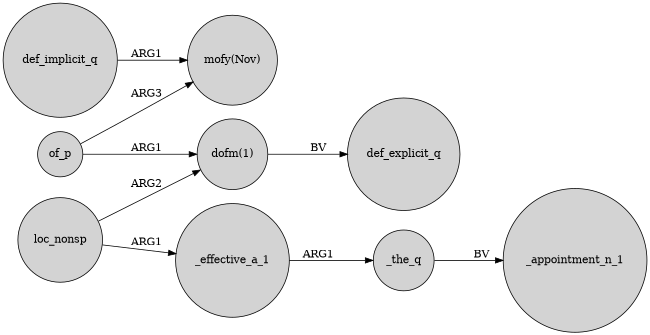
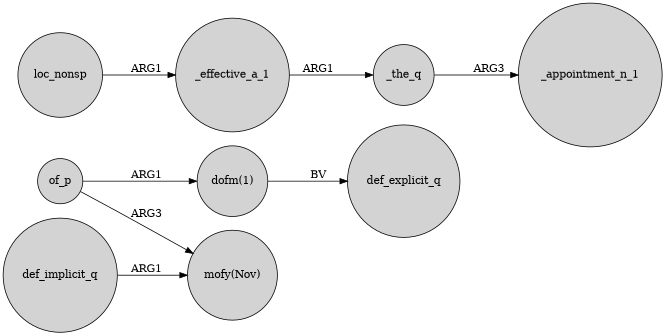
edge "loc_nonsp" -> "dofm(1)": removed, label "ARG2"
edge "_the_q" -> "_appointment_n_1": label "BV" -> "ARG3"
